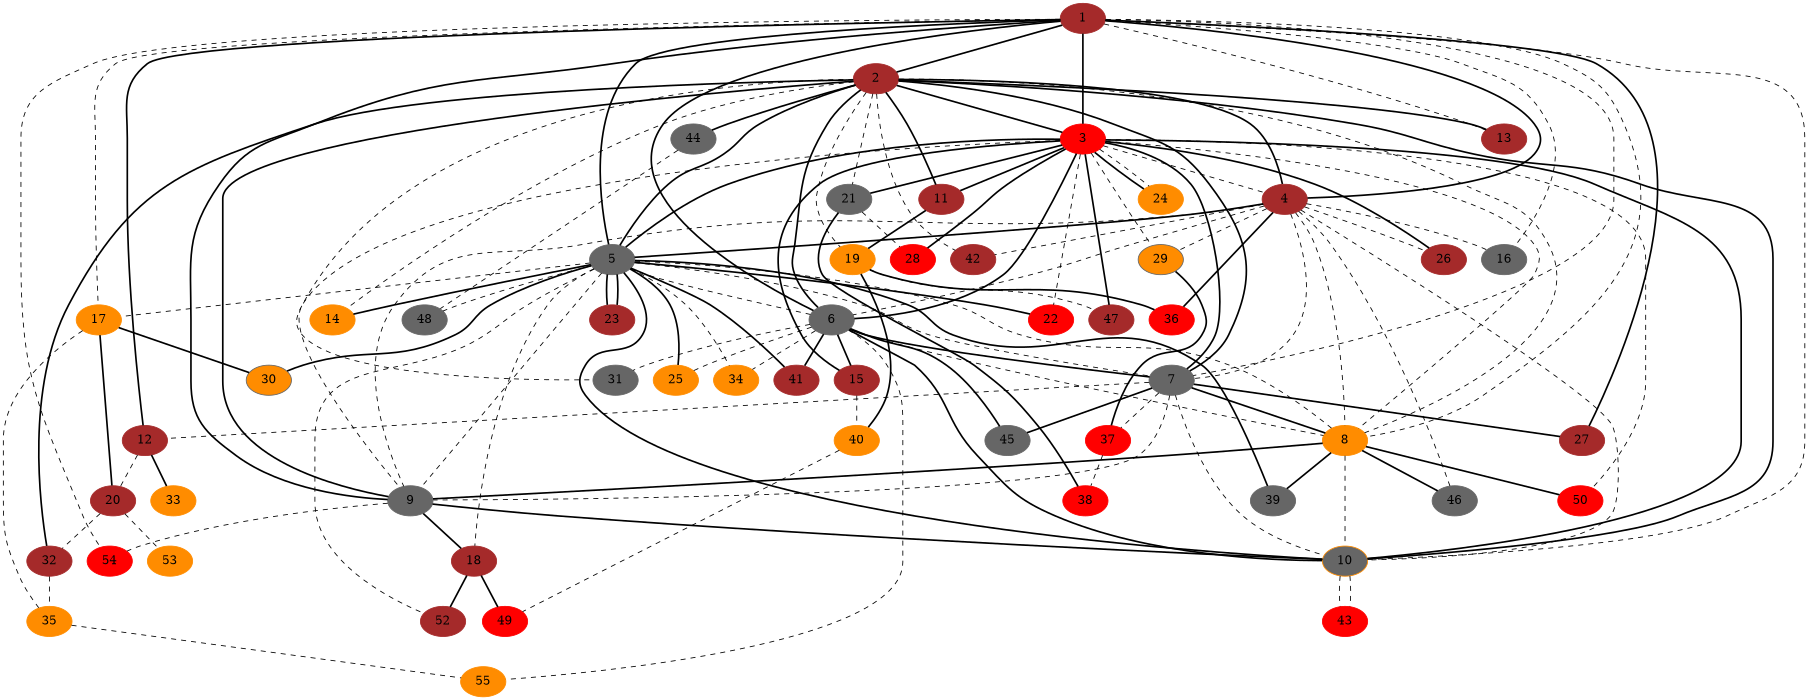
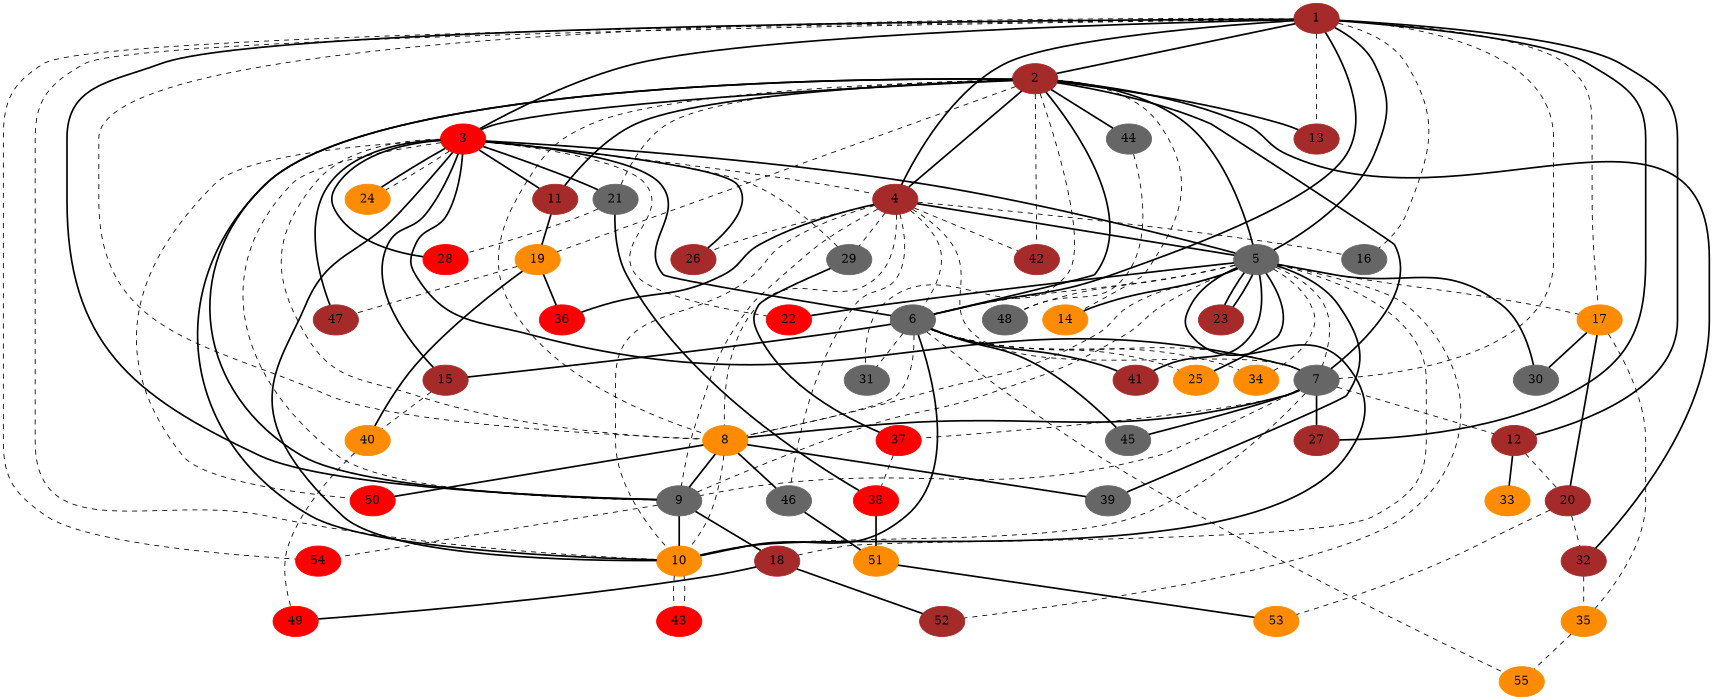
node "29": fillcolor darkorange -> gray40
edge "6" -- "7": style bold -> dashed
node "30": fillcolor darkorange -> gray40
node "51": added
node "10": fillcolor gray40 -> darkorange
